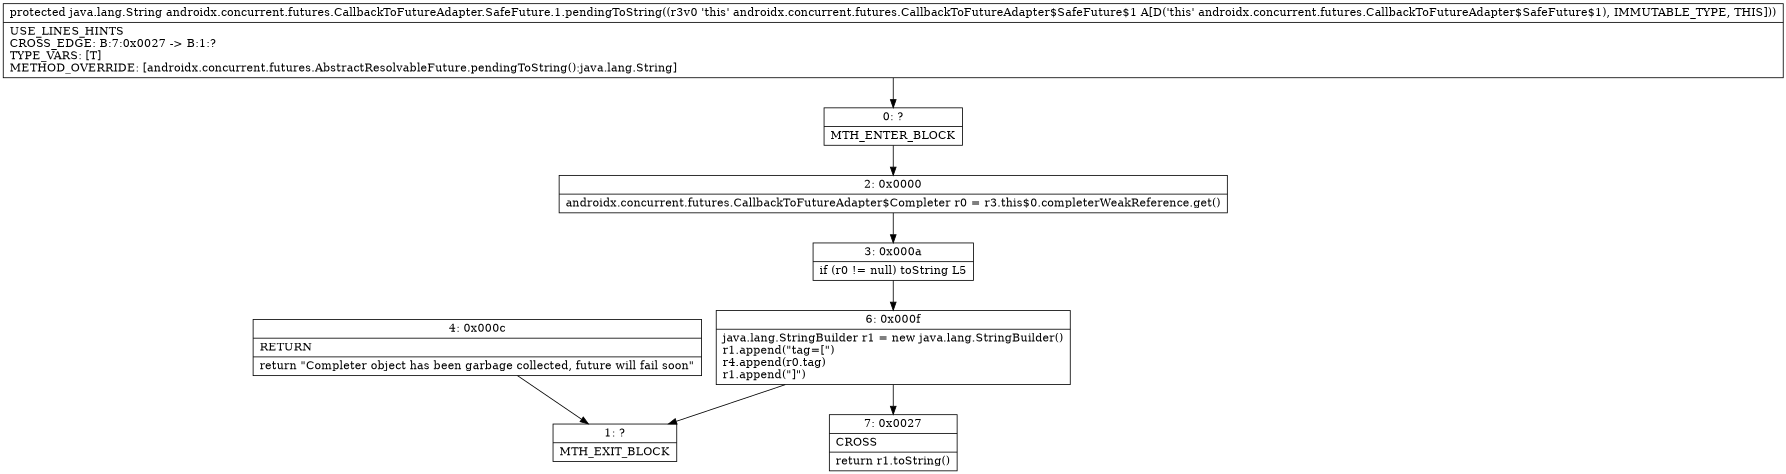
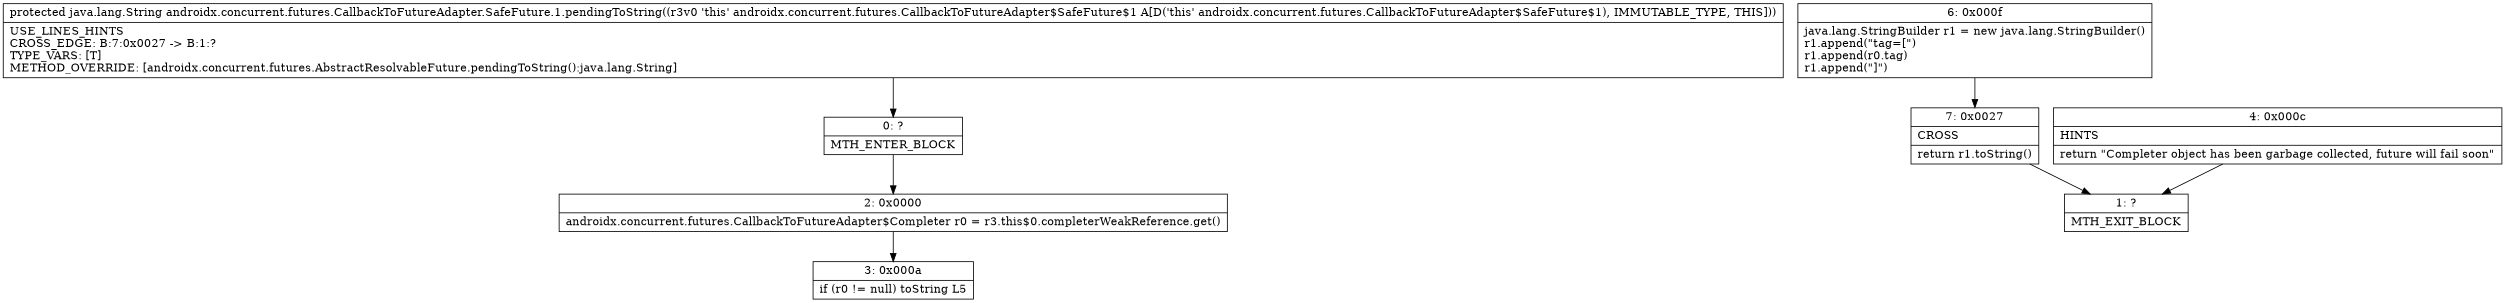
edge "3: 0x000a" -> "6: 0x000f": removed
node "4: 0x000c": text "RETURN" -> "HINTS"
node "6: 0x000f": text "r4.append(r0.tag)" -> "r1.append(r0.tag)"
edge "6: 0x000f" -> "1: ?": now "7: 0x0027" -> "1: ?"
